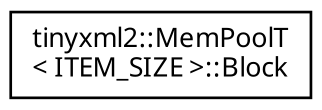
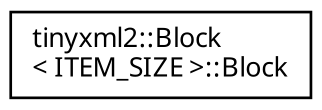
node "tinyxml2::MemPoolT < ITEM_SIZE >::Block": label "tinyxml2::MemPoolT < ITEM_SIZE >::Block" -> "tinyxml2::Block < ITEM_SIZE >::Block"
